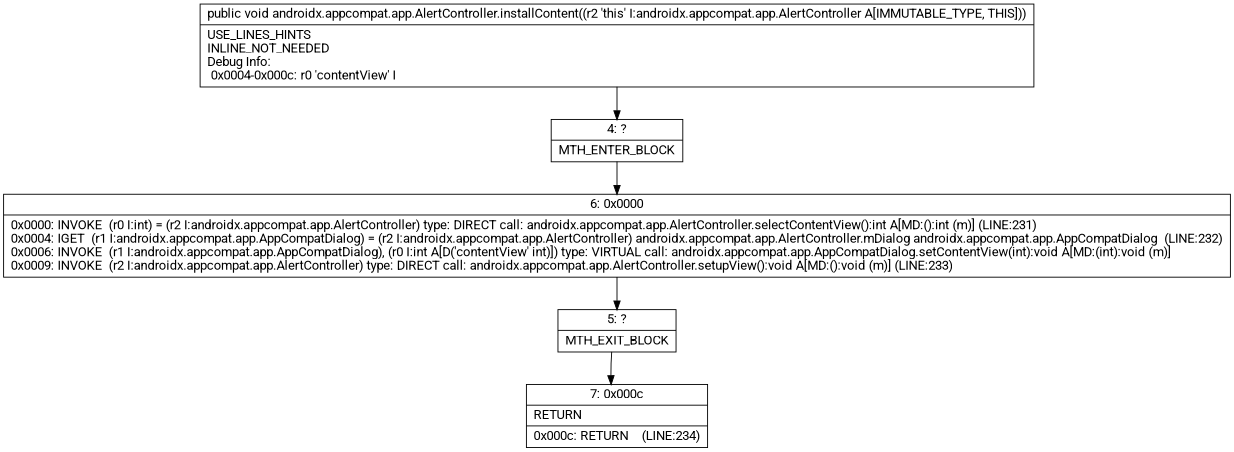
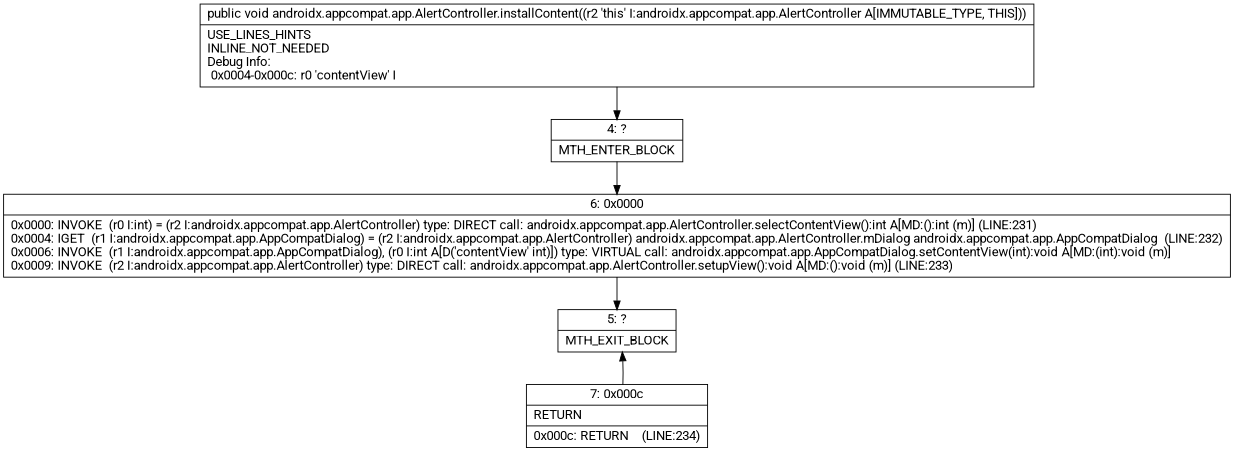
edge "5: ?" -> "7: 0x000c": reversed
